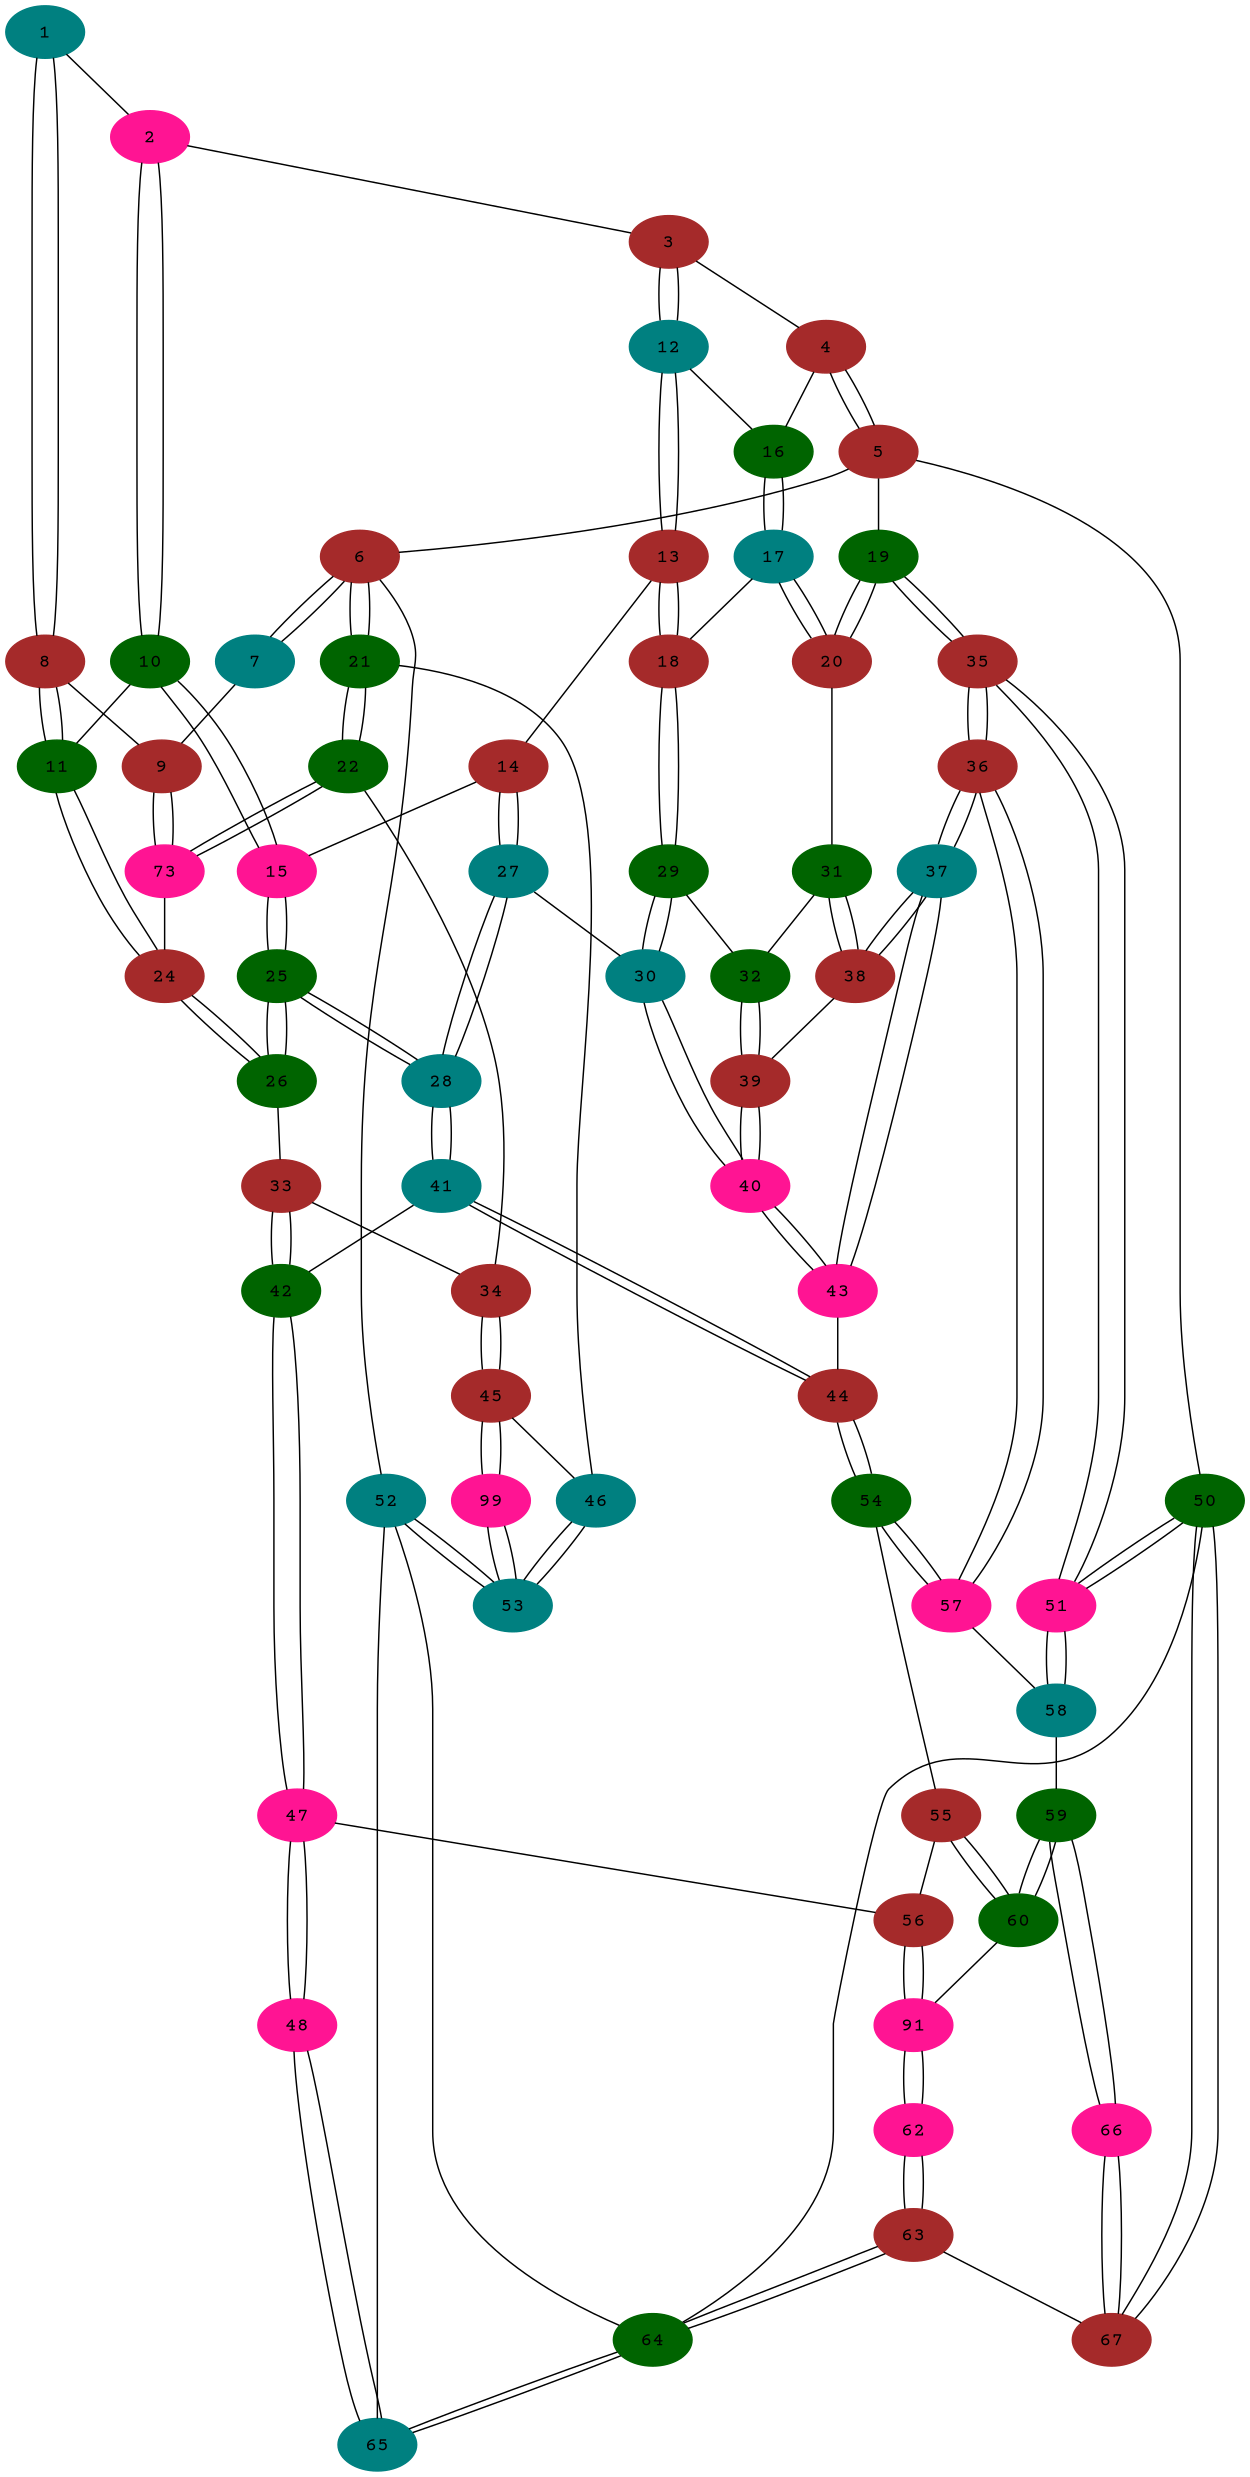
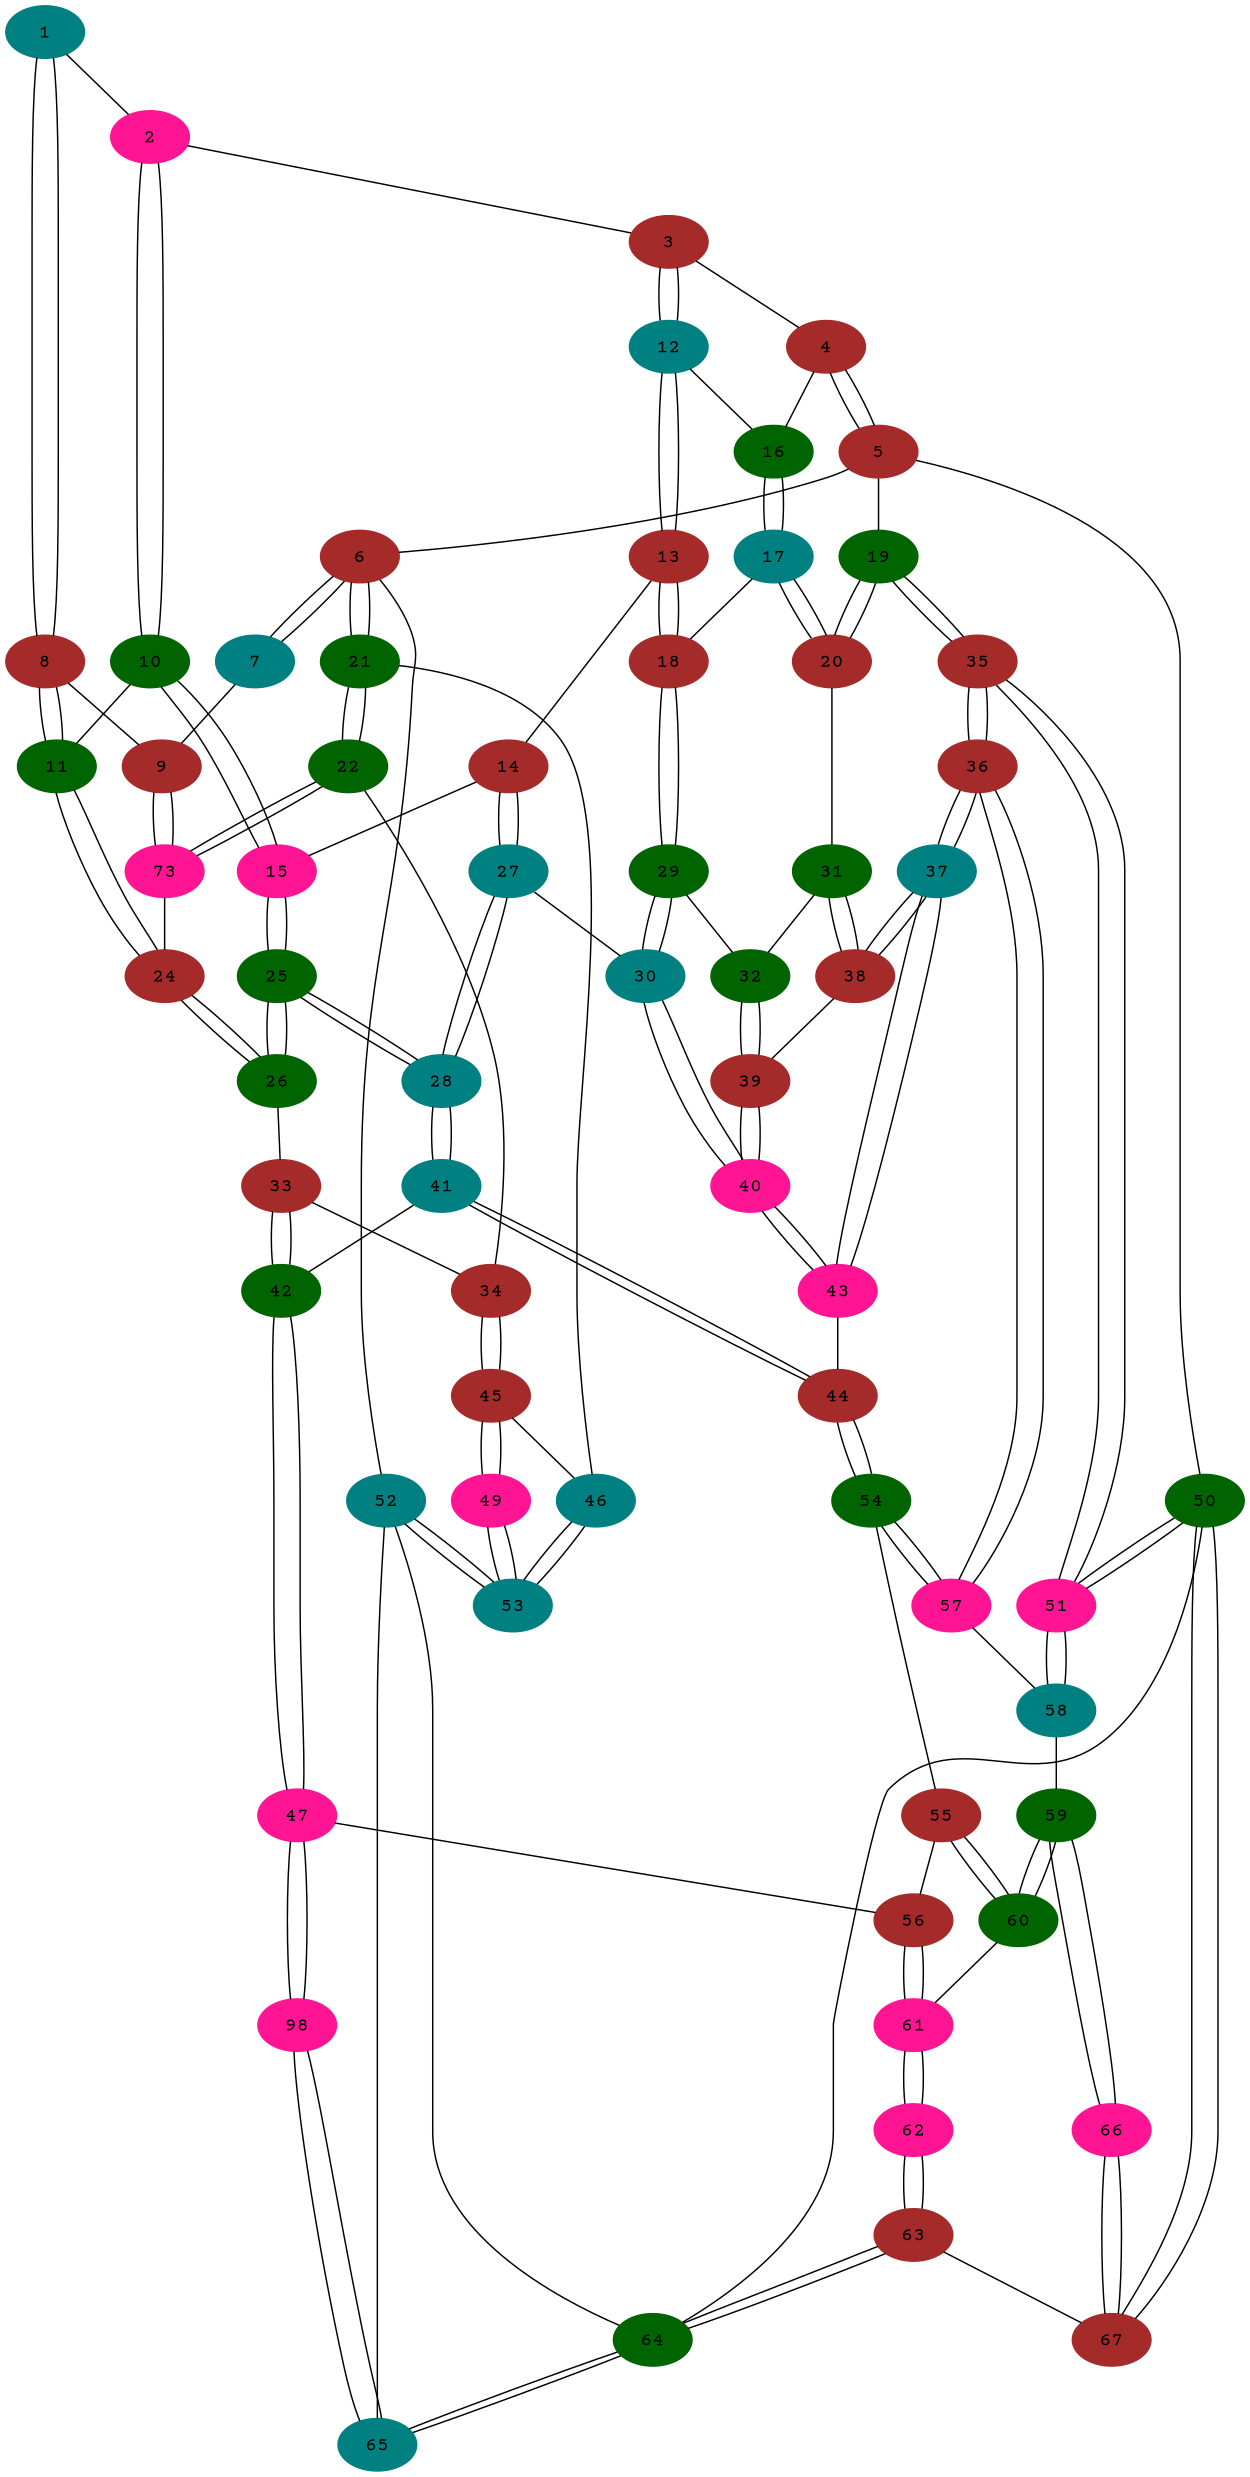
node "99": label "99" -> "49"
node "48": label "48" -> "98"
node "91": label "91" -> "61"
